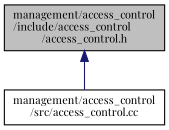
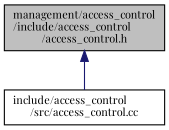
node "management/access_control /src/access_control.cc": label "management/access_control /src/access_control.cc" -> "include/access_control /src/access_control.cc"
